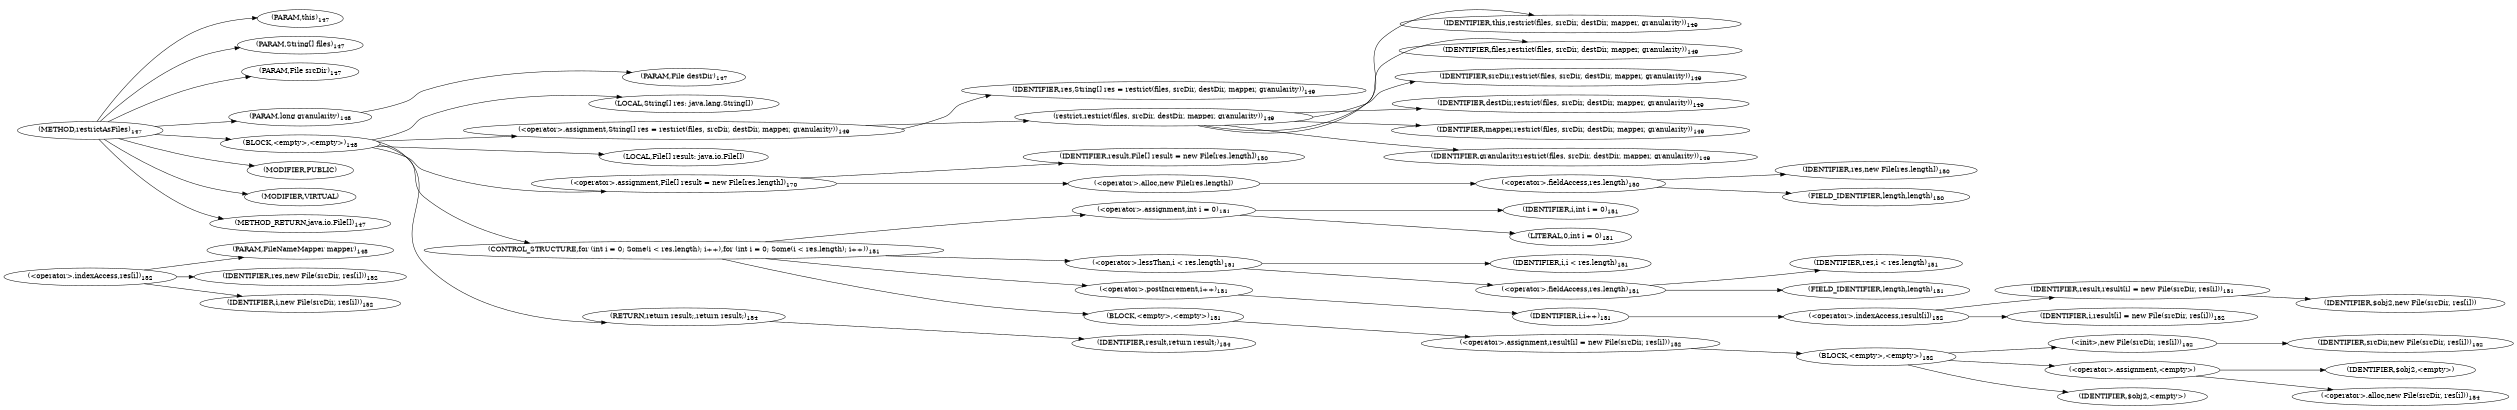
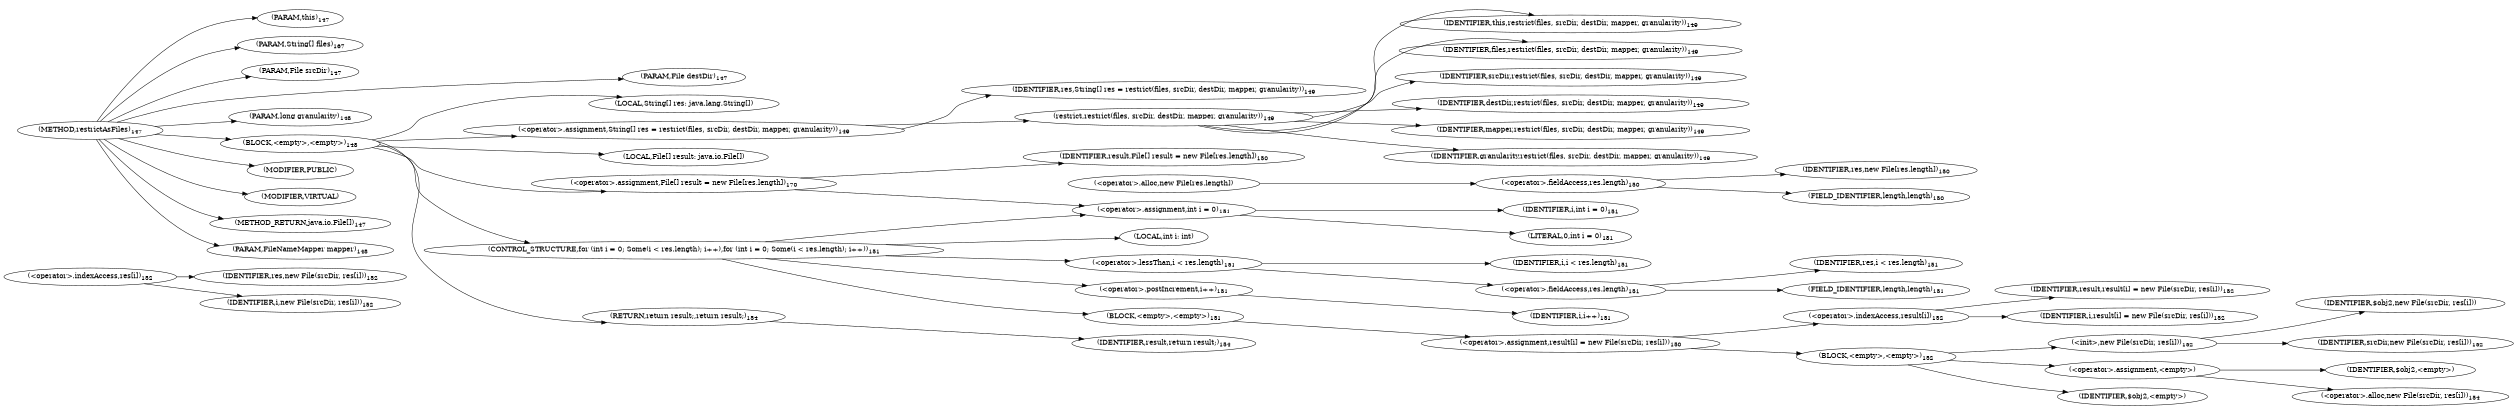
node "(PARAM,String[] files)": text "147" -> "167"
edge "(PARAM,long granularity)" -> "(PARAM,File destDir)": now "(METHOD,restrictAsFiles)" -> "(PARAM,File destDir)"
edge "(<operator>.assignment,File[] result = new File[res.length])" -> "(<operator>.alloc,new File[res.length])": now "(<operator>.assignment,File[] result = new File[res.length])" -> "(<operator>.assignment,int i = 0)"
node "(LOCAL,int i: int)": added
edge "(<operator>.indexAccess,res[i])" -> "(PARAM,FileNameMapper mapper)": now "(METHOD,restrictAsFiles)" -> "(PARAM,FileNameMapper mapper)"
node "(IDENTIFIER,result,result[i] = new File(srcDir, res[i]))": text "151" -> "152"
edge "(IDENTIFIER,result,result[i] = new File(srcDir, res[i]))" -> "(IDENTIFIER,$obj2,new File(srcDir, res[i]))": now "(<init>,new File(srcDir, res[i]))" -> "(IDENTIFIER,$obj2,new File(srcDir, res[i]))"
edge "(IDENTIFIER,i,i++)" -> "(<operator>.indexAccess,result[i])": now "(<operator>.assignment,result[i] = new File(srcDir, res[i]))" -> "(<operator>.indexAccess,result[i])"
node "(<operator>.assignment,result[i] = new File(srcDir, res[i]))": text "152" -> "150"
